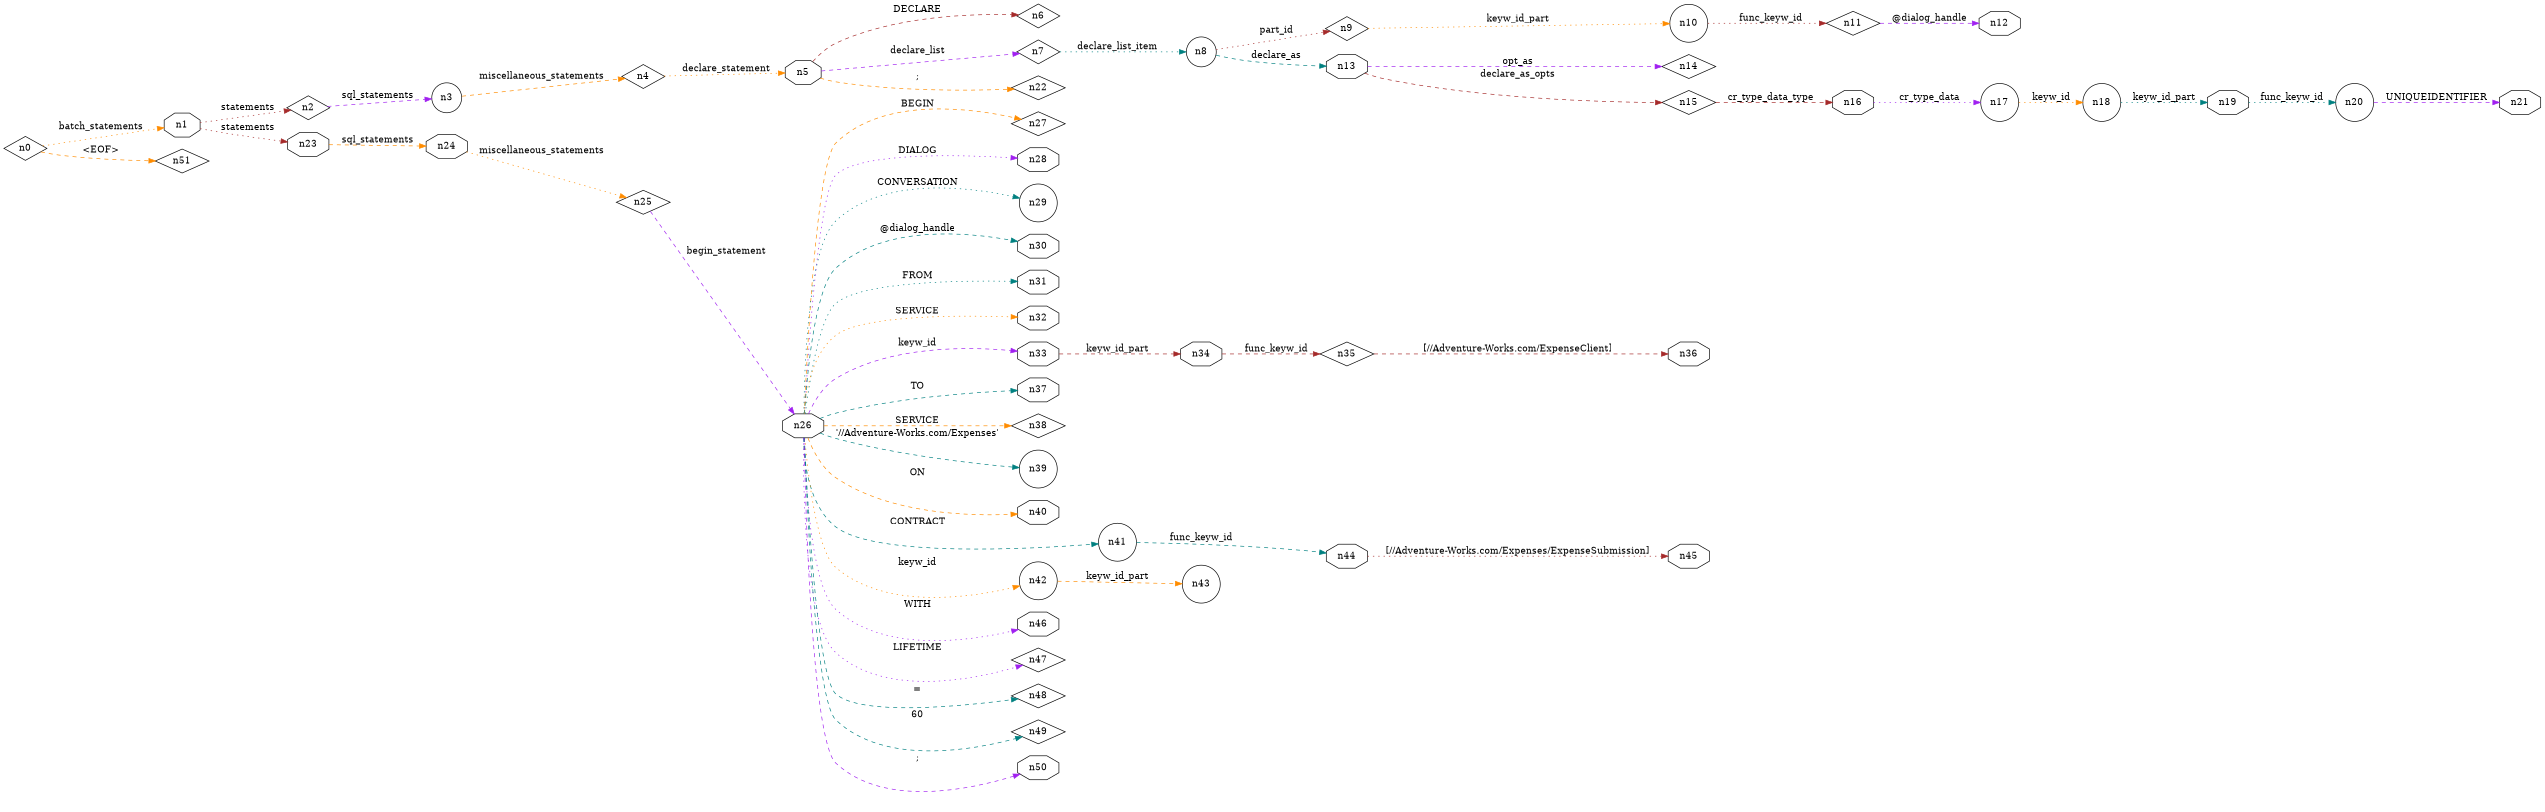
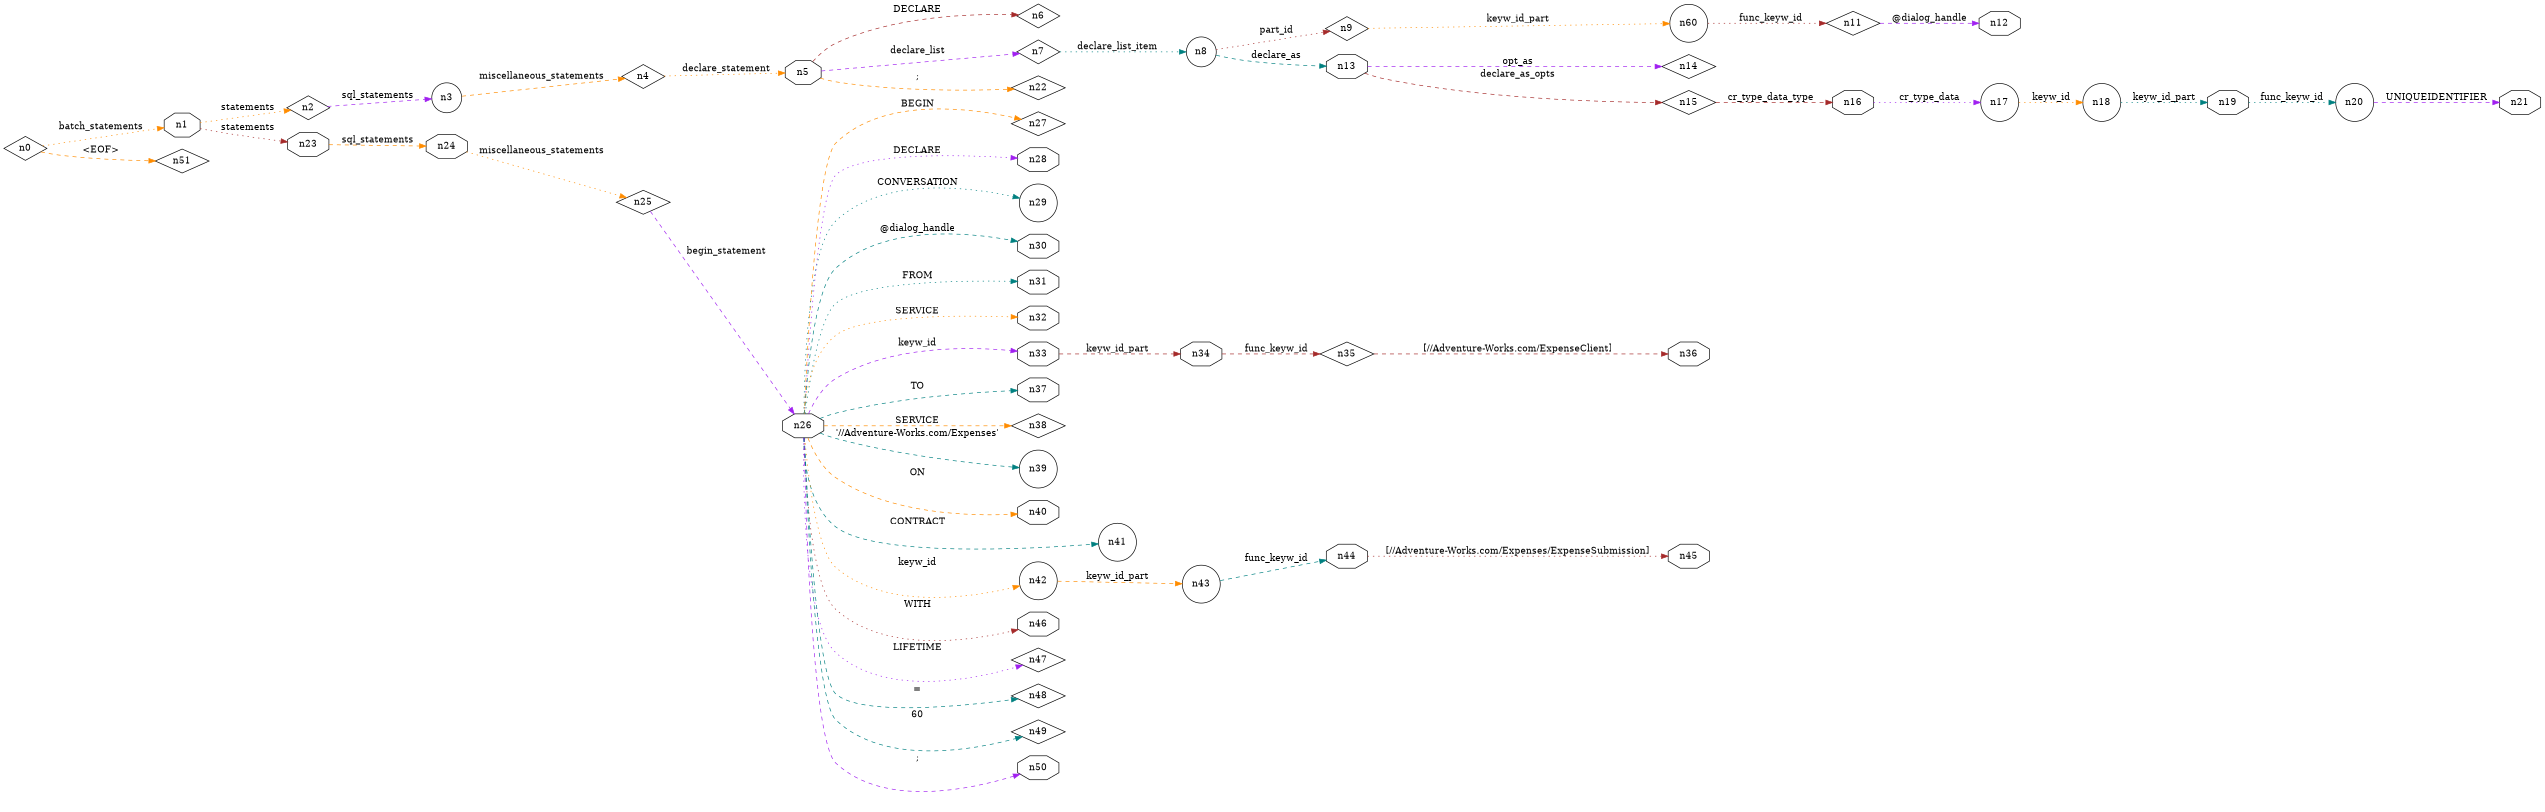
node "n10": label "n10" -> "n60"
edge "n1" -> "n2": color brown -> darkorange
edge "n26" -> "n28": label "DIALOG" -> "DECLARE"
edge "n41" -> "n44": now "n43" -> "n44"
edge "n26" -> "n46": color purple -> brown
